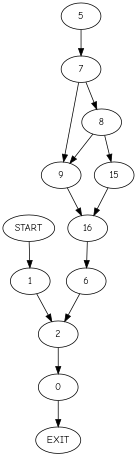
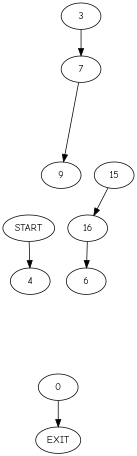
node "5": label "5" -> "3"
node "8": removed
edge "9" -> "16": removed
node "1": label "1" -> "4"
node "2": removed
